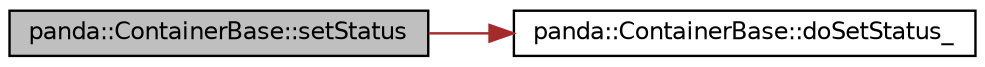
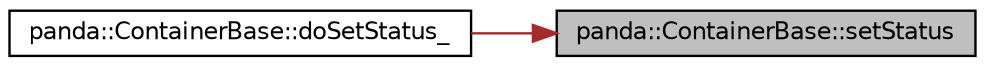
edge "panda::ContainerBase::setStatus" -> "panda::ContainerBase::doSetStatus_": reversed
